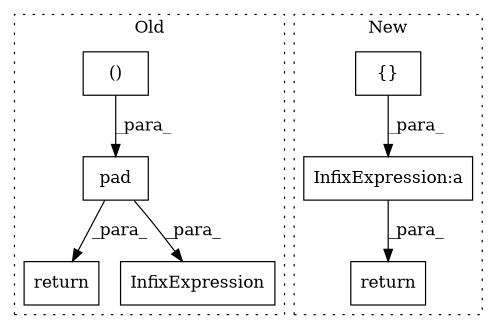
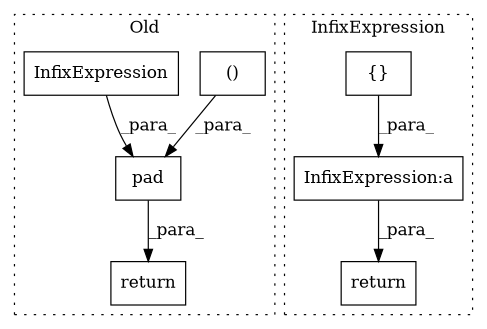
cluster "New": label "New" -> "InfixExpression"
edge "pad" -> "InfixExpression": reversed
